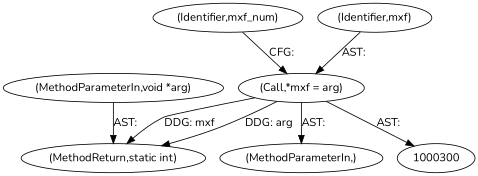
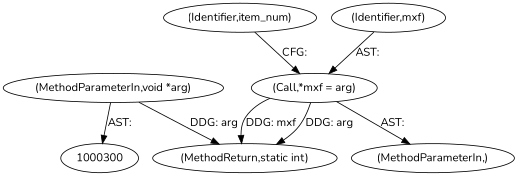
node "(Identifier,mxf_num)": label "(Identifier,mxf_num)" -> "(Identifier,item_num)"
edge "(Call,*mxf = arg)" -> "1000300": now "(MethodParameterIn,void *arg)" -> "1000300"
edge "(MethodParameterIn,void *arg)" -> "(MethodReturn,static int)": label "AST: " -> "DDG: arg"
